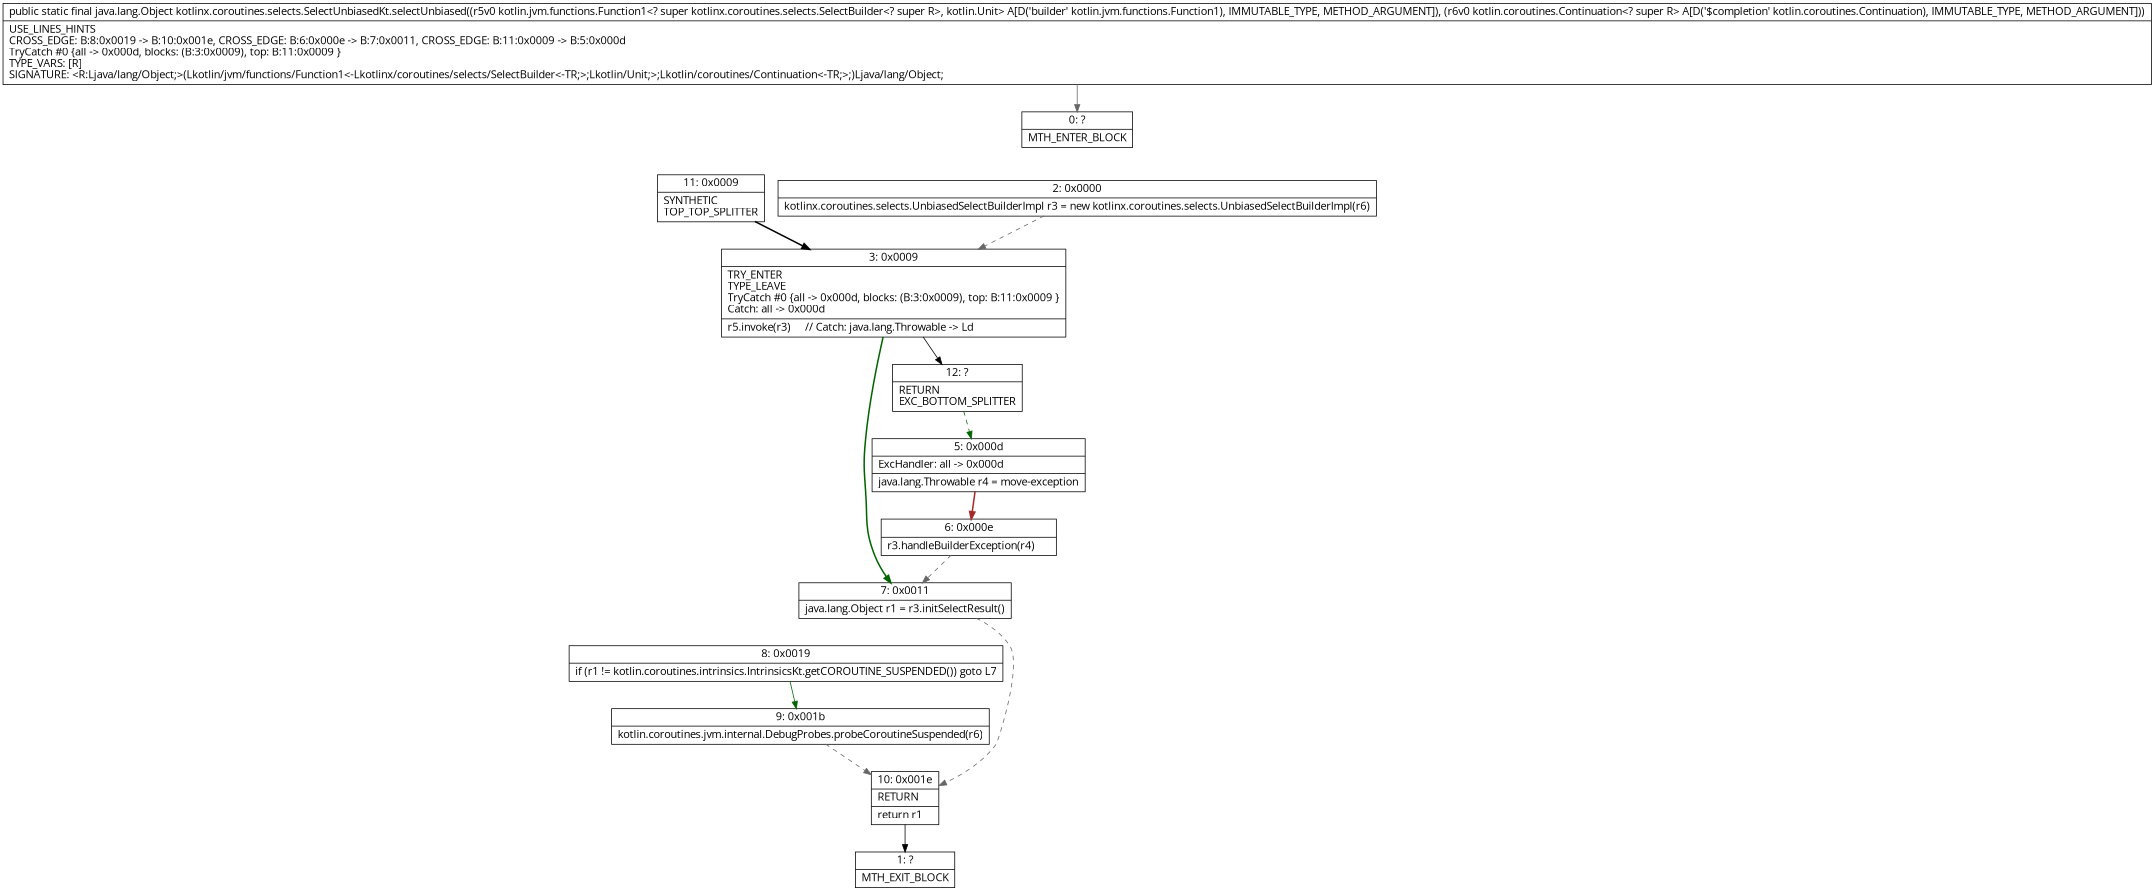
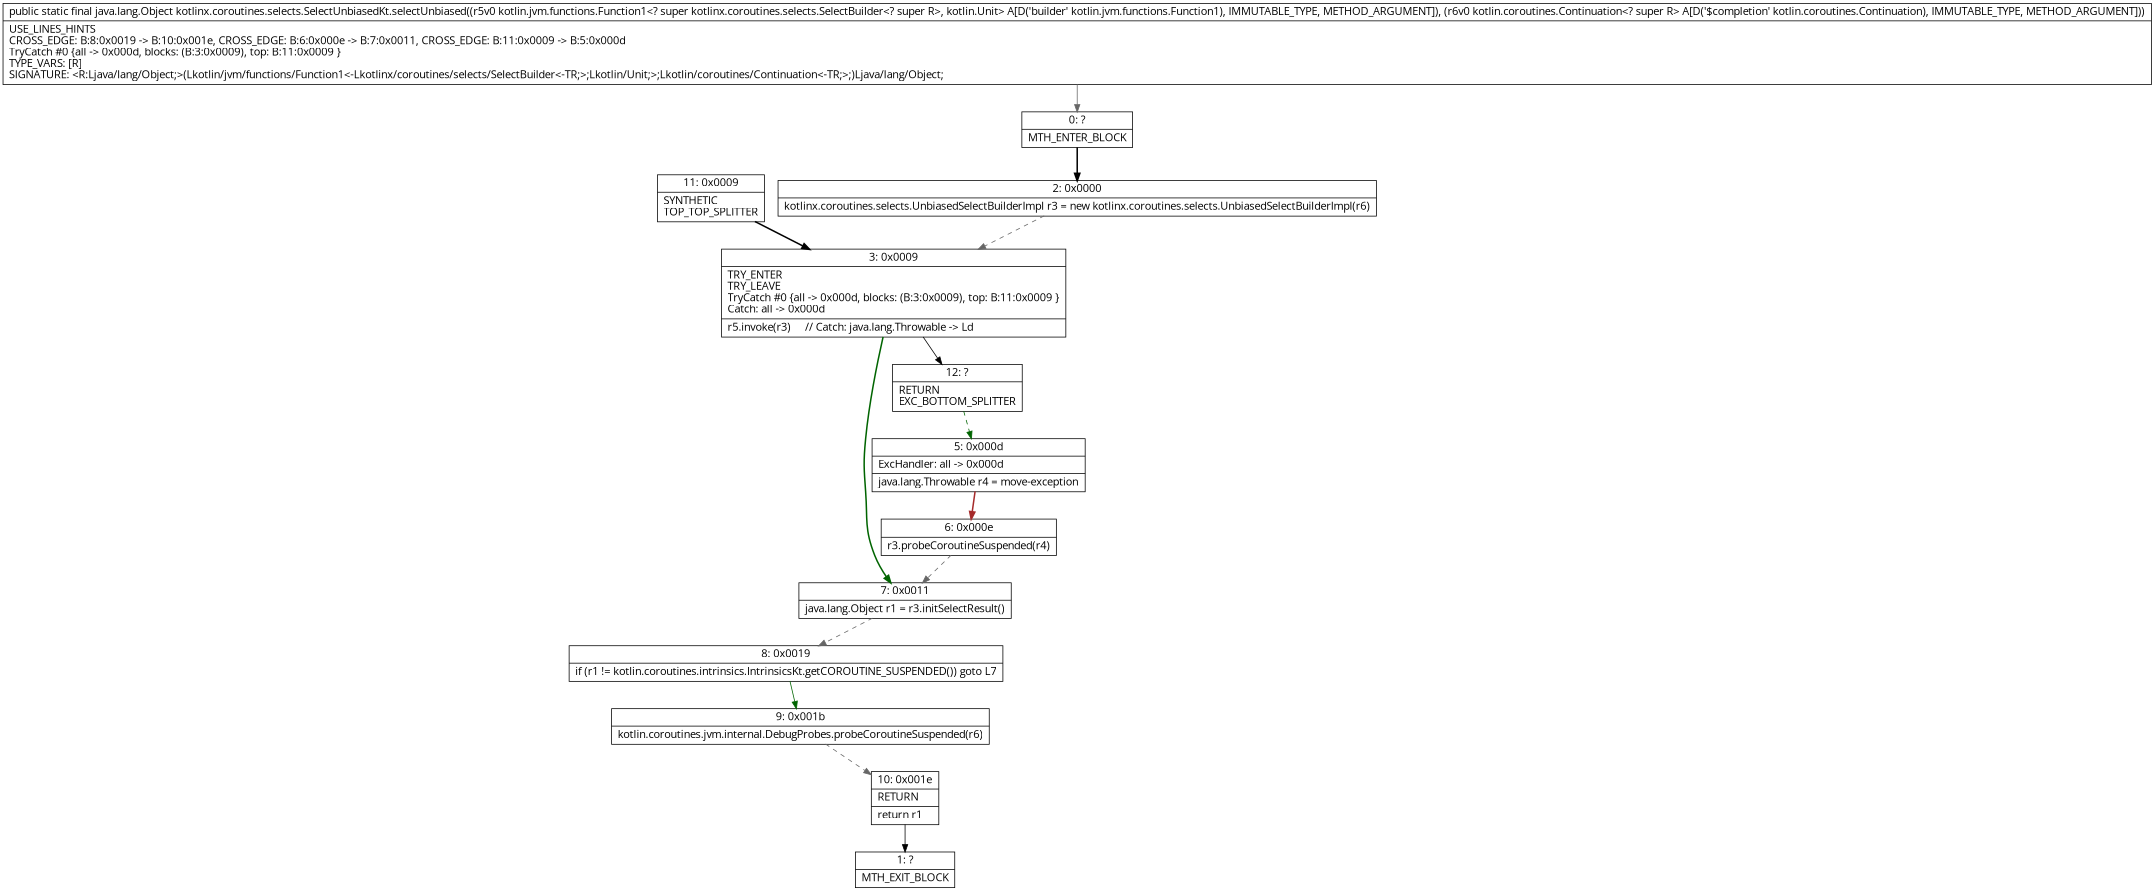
edge "0: ?" -> "2: 0x0000": added
node "3: 0x0009": text "TYPE_LEAVE" -> "TRY_LEAVE"
node "6: 0x000e": text "r3.handleBuilderException(r4)" -> "r3.probeCoroutineSuspended(r4)"
edge "7: 0x0011" -> "10: 0x001e": now "7: 0x0011" -> "8: 0x0019"
